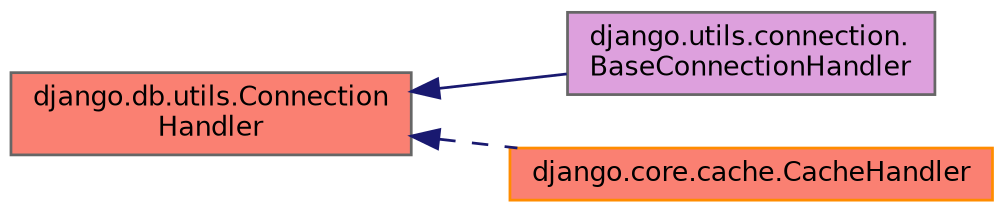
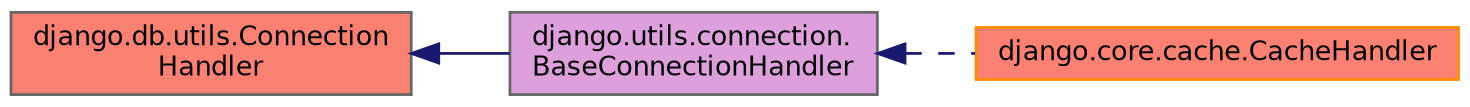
edge "django.core.cache.CacheHandler" -> "django.db.utils.Connection Handler": now "django.core.cache.CacheHandler" -> "django.utils.connection. BaseConnectionHandler"
